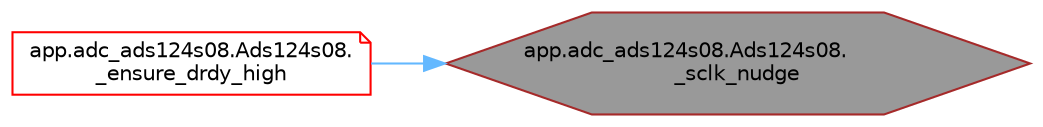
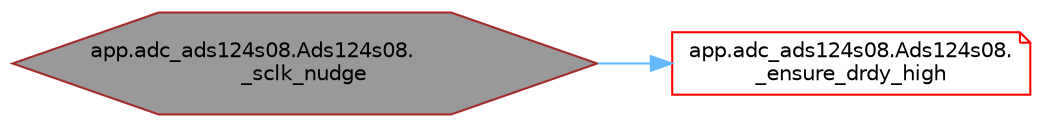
edge "app.adc_ads124s08.Ads124s08. _ensure_drdy_high" -> "app.adc_ads124s08.Ads124s08. _sclk_nudge": reversed
